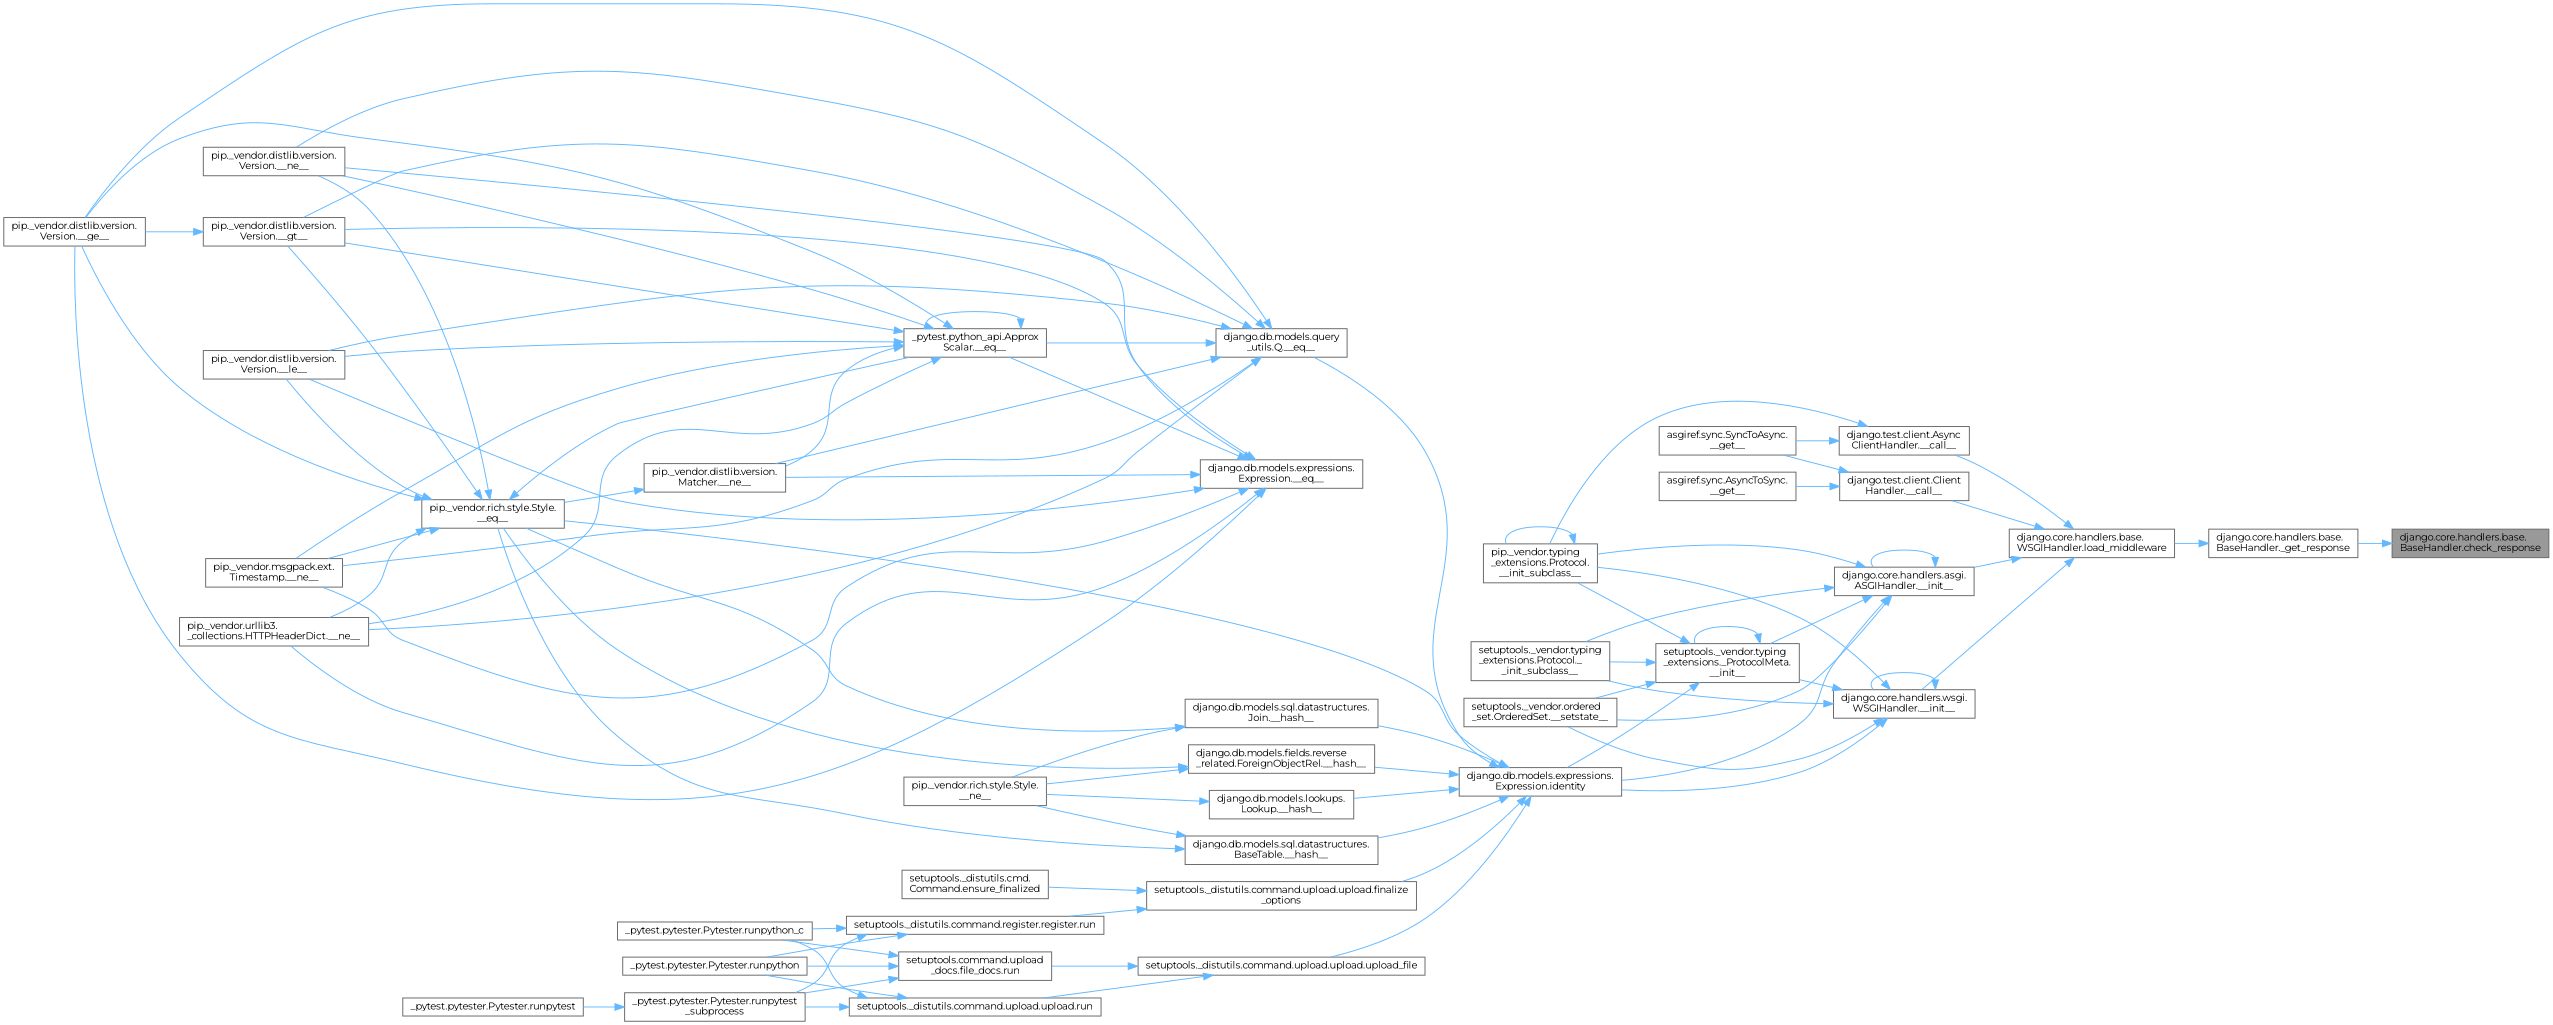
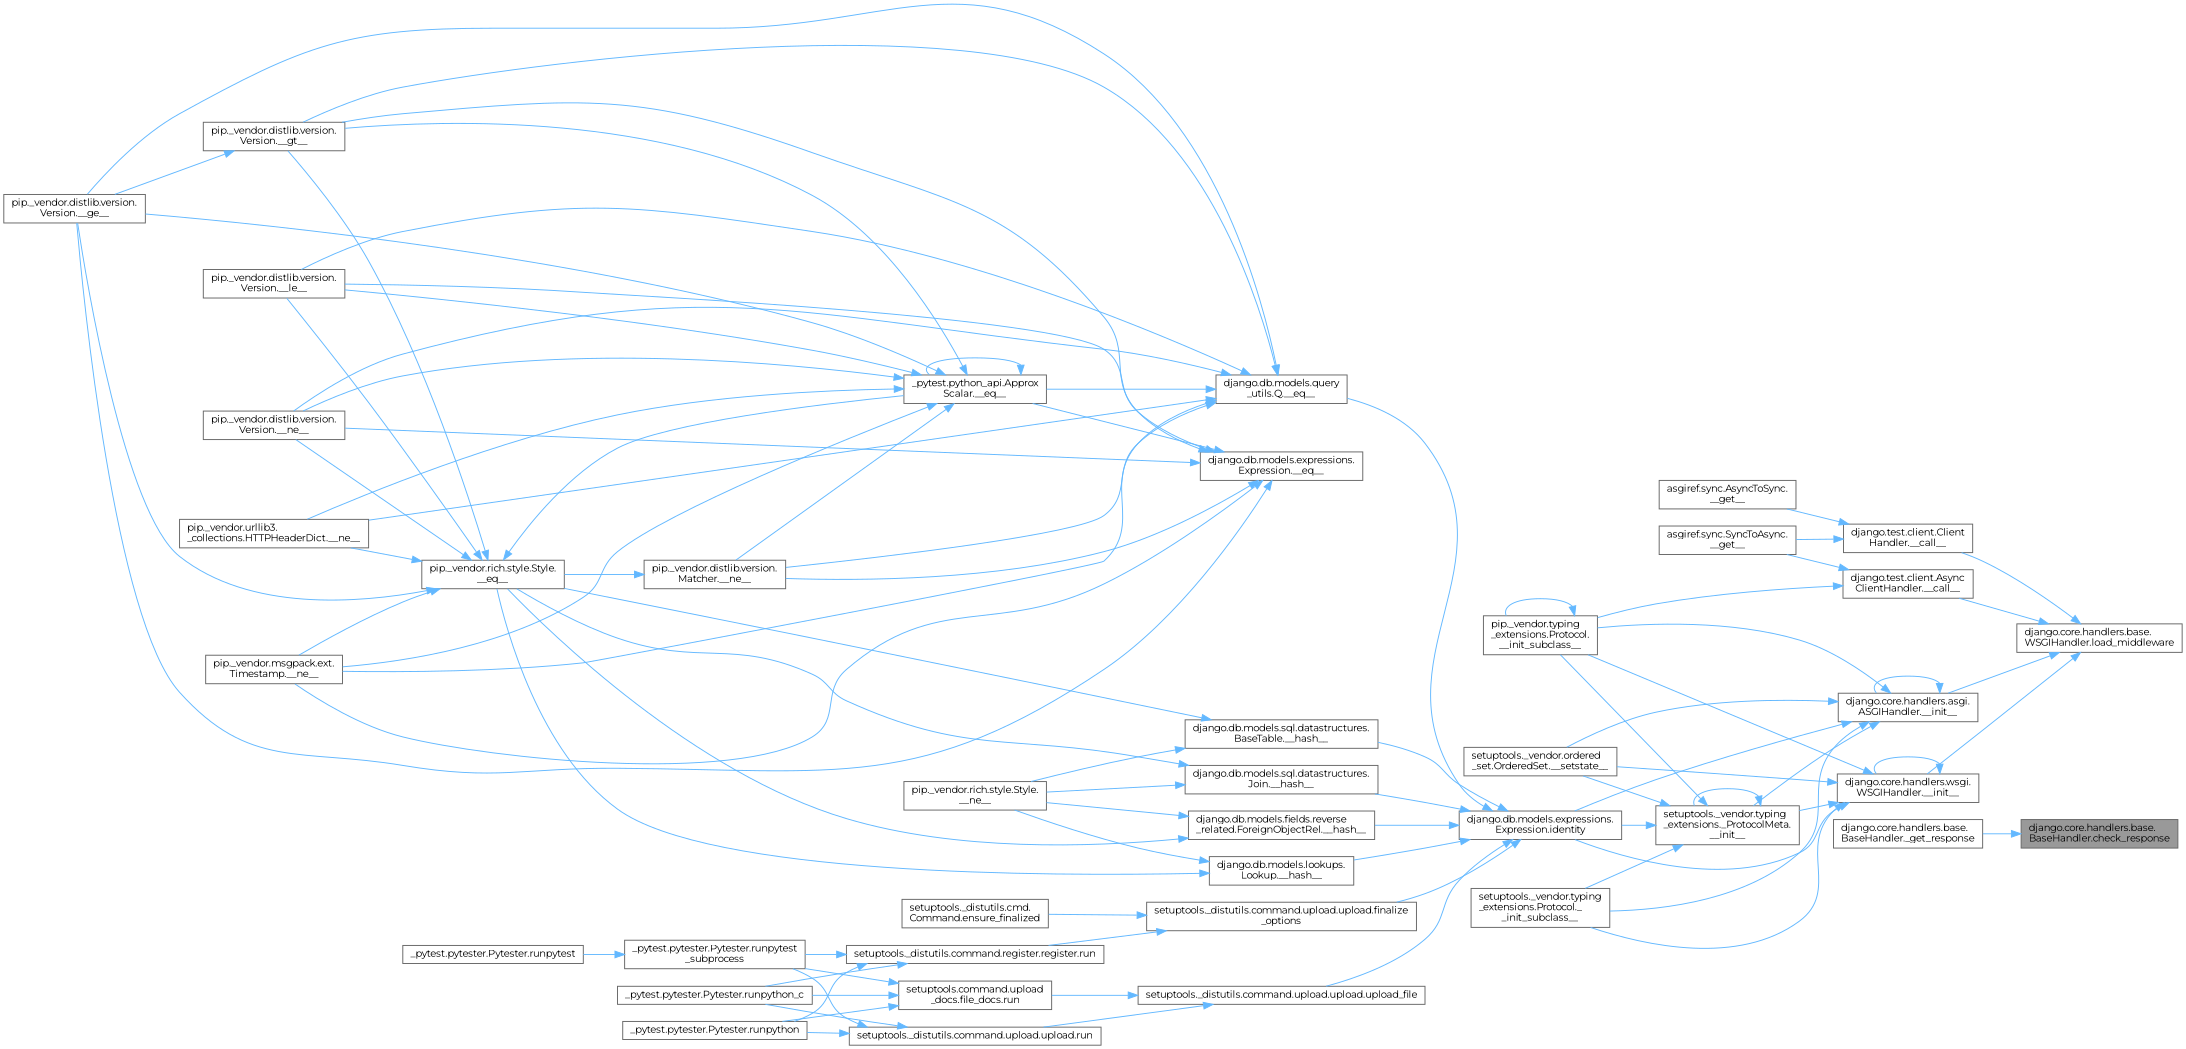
edge "django.core.handlers.base. WSGIHandler.load_middleware" -> "django.core.handlers.base. BaseHandler._get_response": removed
edge "pip._vendor.rich.style.Style. __eq__" -> "django.db.models.expressions. Expression.identity": now "pip._vendor.rich.style.Style. __eq__" -> "django.db.models.lookups. Lookup.__hash__"
edge "pip._vendor.urllib3. _collections.HTTPHeaderDict.__ne__" -> "django.db.models.expressions. Expression.__eq__": removed
